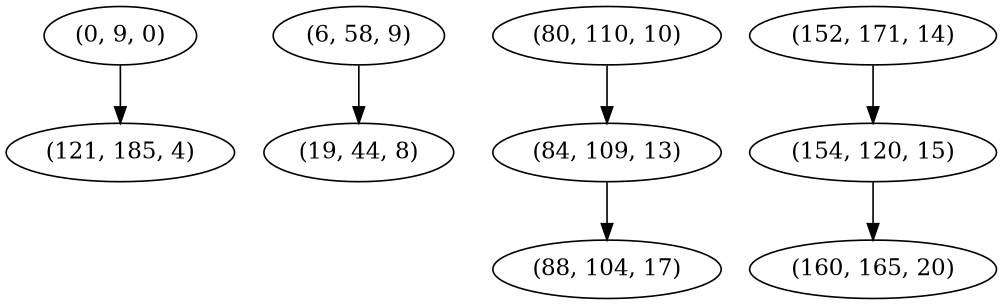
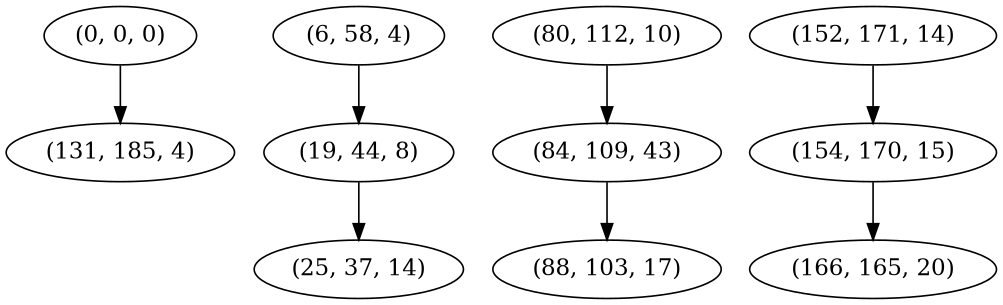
node "(0, 9, 0)": label "(0, 9, 0)" -> "(0, 0, 0)"
node "(6, 58, 9)": label "(6, 58, 9)" -> "(6, 58, 4)"
node "(80, 110, 10)": label "(80, 110, 10)" -> "(80, 112, 10)"
node "(121, 185, 4)": label "(121, 185, 4)" -> "(131, 185, 4)"
node "(84, 109, 13)": label "(84, 109, 13)" -> "(84, 109, 43)"
node "(154, 120, 15)": label "(154, 120, 15)" -> "(154, 170, 15)"
node "(25, 37, 14)": added
node "(88, 104, 17)": label "(88, 104, 17)" -> "(88, 103, 17)"
node "(160, 165, 20)": label "(160, 165, 20)" -> "(166, 165, 20)"
